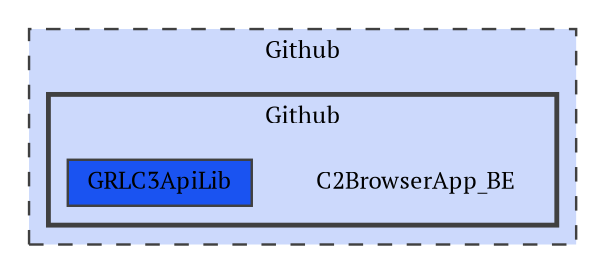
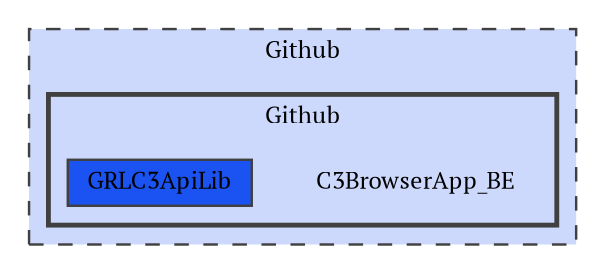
node "C2BrowserApp_BE": label "C2BrowserApp_BE" -> "C3BrowserApp_BE"
